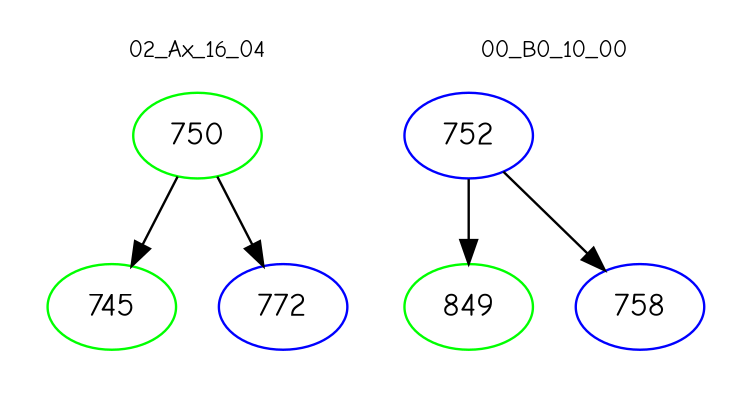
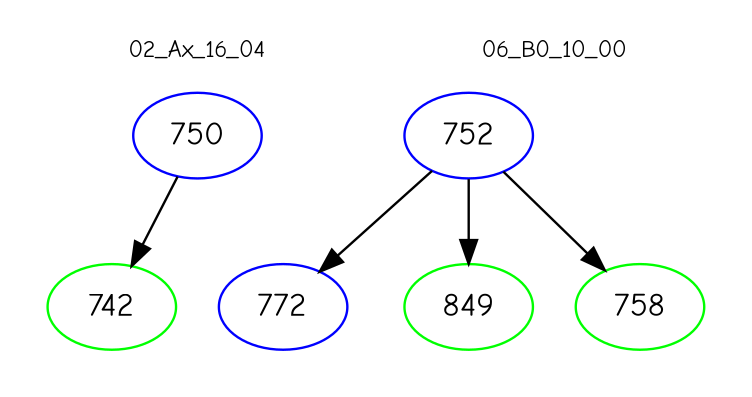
cluster "00_B0_10_00": label "00_B0_10_00" -> "06_B0_10_00"
node "750": color green -> blue
edge "750" -> "772": now "752" -> "772"
node "745": label "745" -> "742"
node "758": color blue -> green
